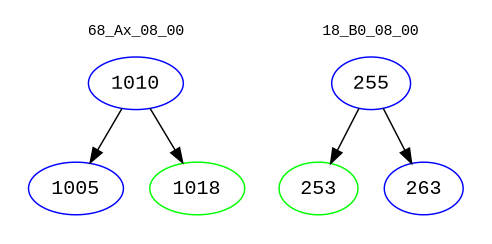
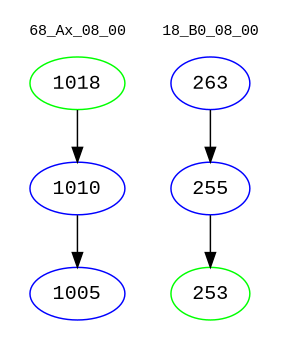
edge "1010" -> "1018": reversed
edge "255" -> "263": reversed
